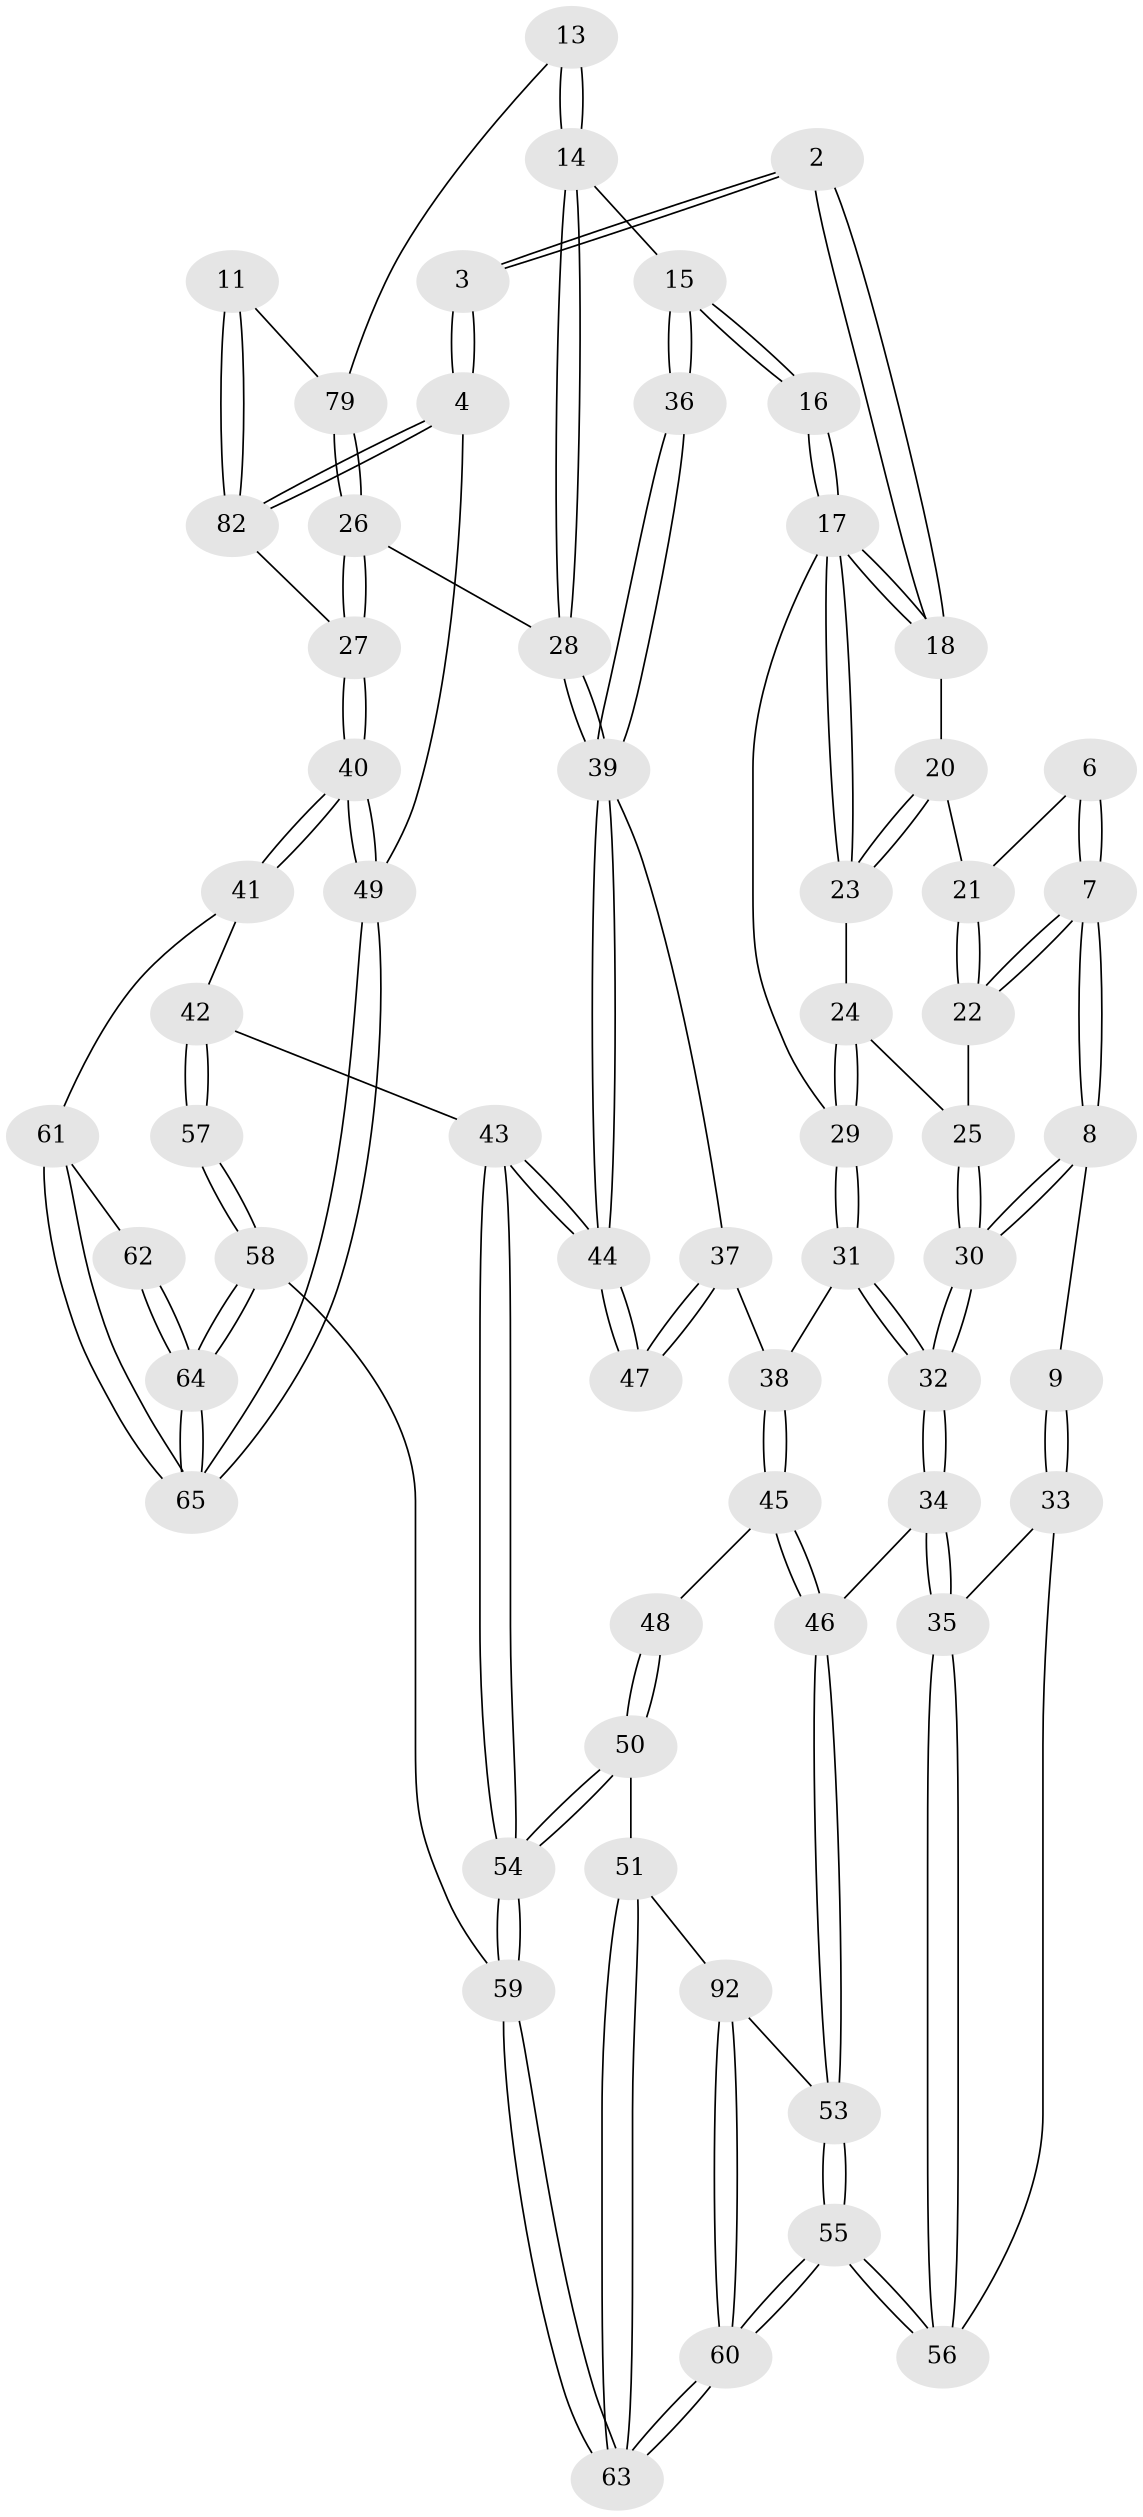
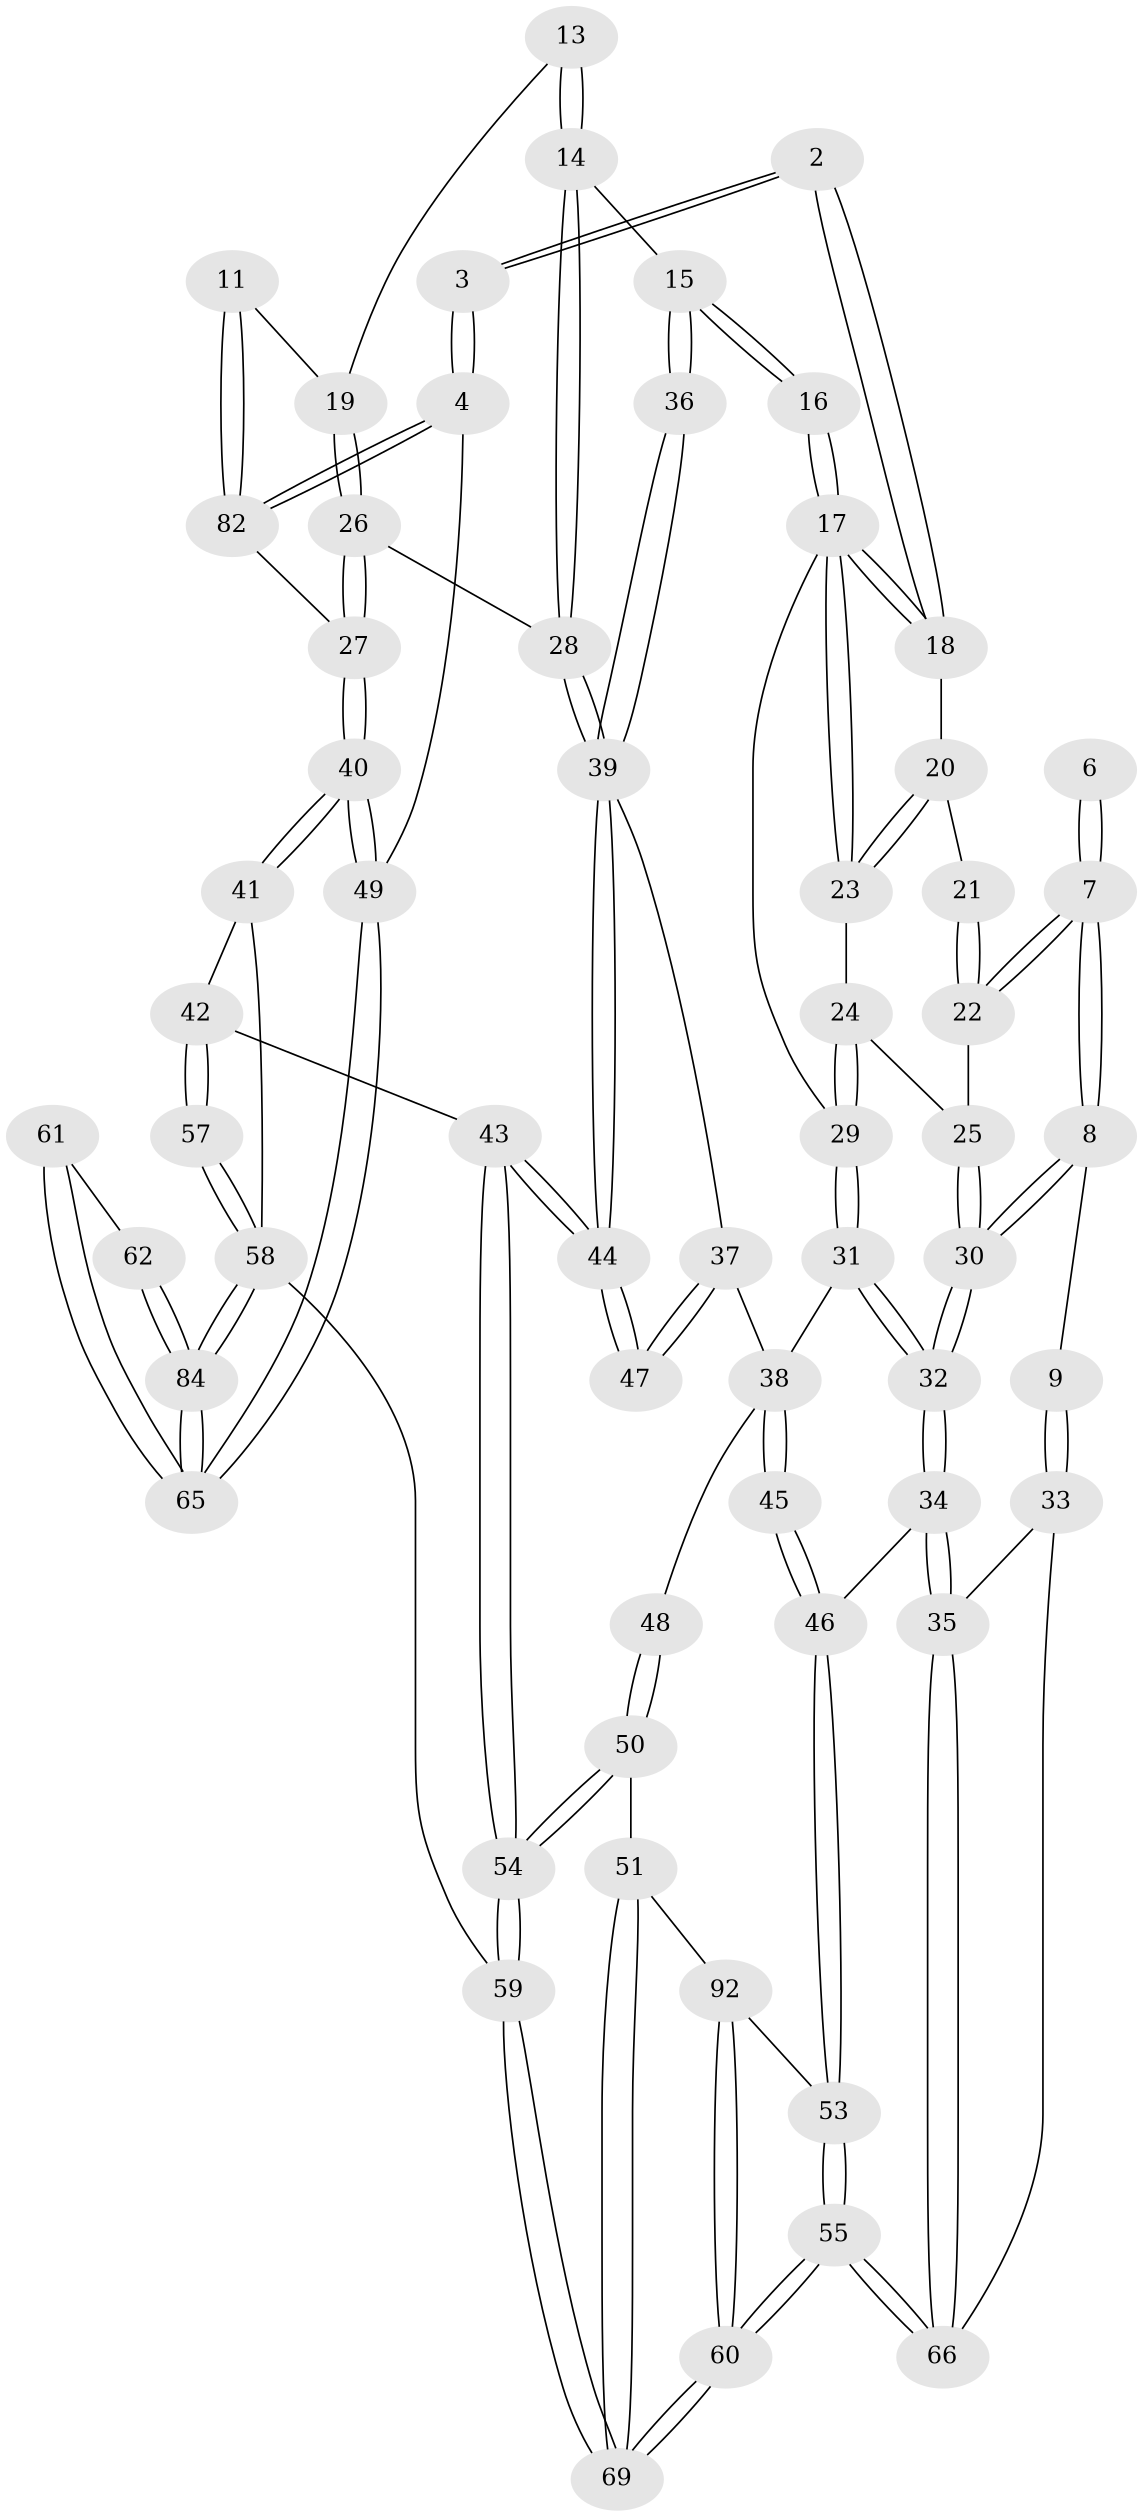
node "79": label "79" -> "19"
edge "6" -- "21": removed
edge "41" -- "61": now "41" -- "58"
node "64": label "64" -> "84"
edge "45" -- "48": now "38" -- "48"
node "56": label "56" -> "66"
node "63": label "63" -> "69"
